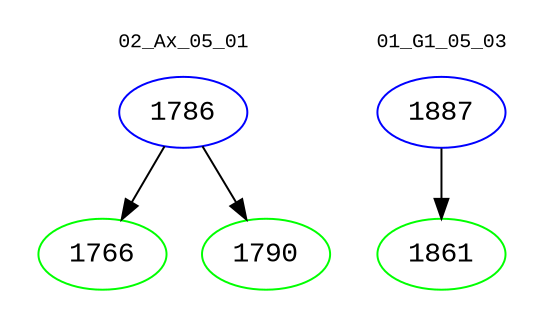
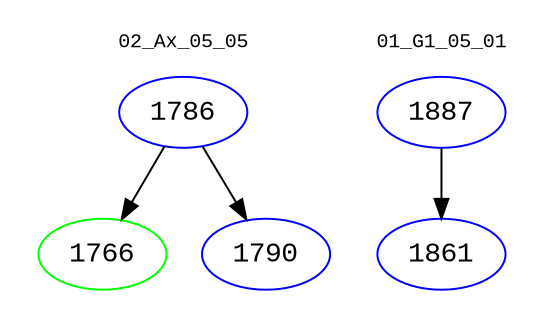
cluster "02_Ax_05_01": label "02_Ax_05_01" -> "02_Ax_05_05"
cluster "01_G1_05_03": label "01_G1_05_03" -> "01_G1_05_01"
node "1790": color green -> blue
node "1861": color green -> blue
